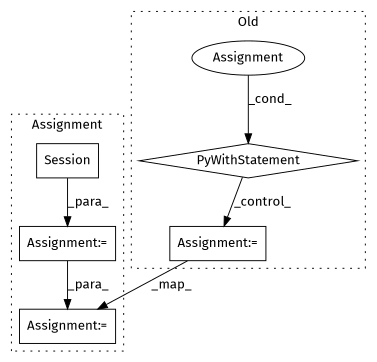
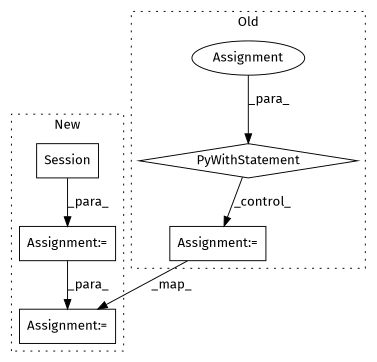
edge "Assignment" -> "PyWithStatement": label "_cond_" -> "_para_"
cluster "Assignment": label "Assignment" -> "New"
